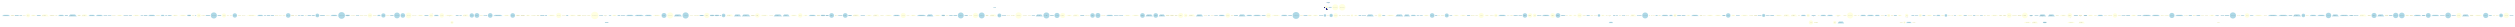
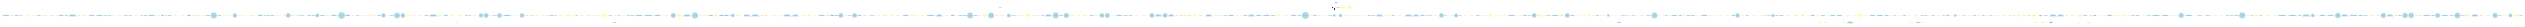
node "simple_central_tuplespace _client.cpp": added
